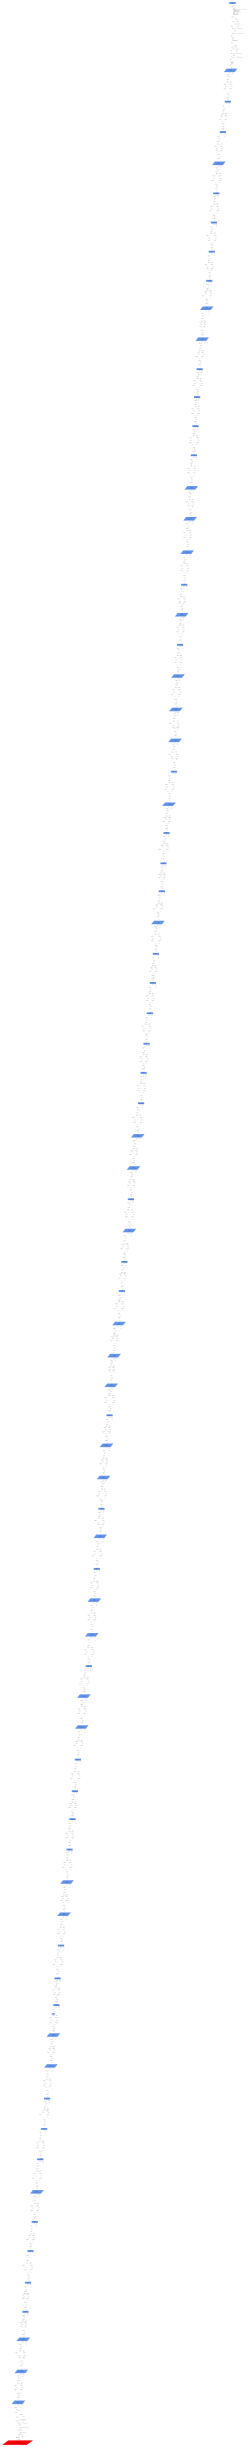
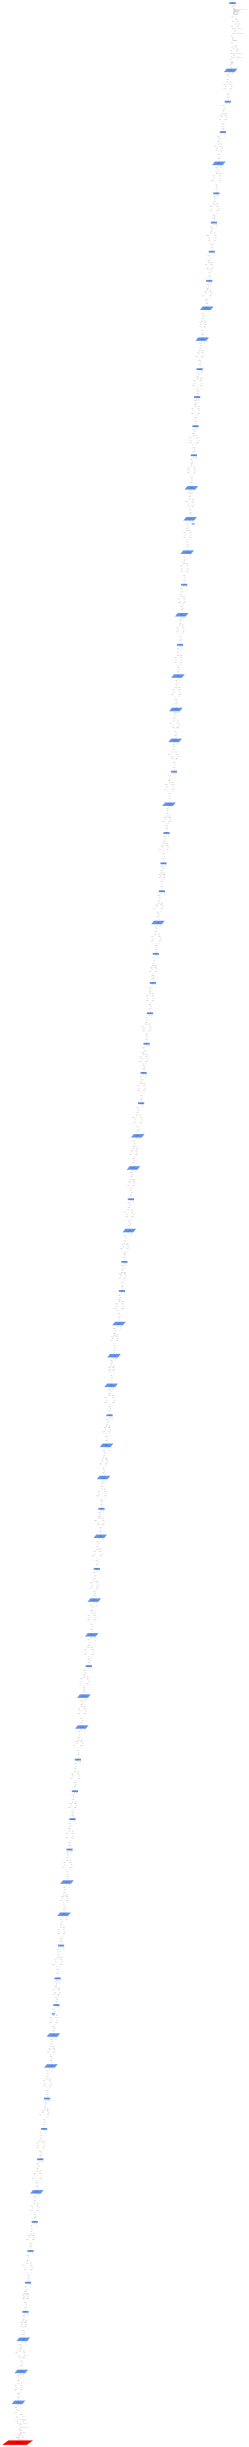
node "87465": fillcolor white -> cornflowerblue
